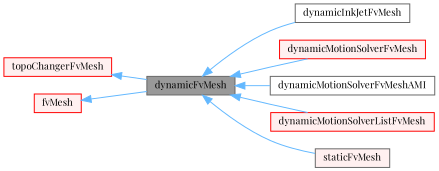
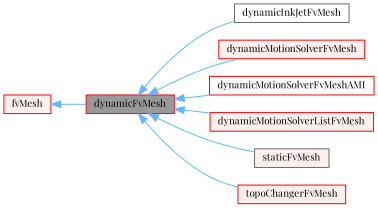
edge "dynamicFvMesh" -> "topoChangerFvMesh": reversed
node "dynamicFvMesh": color gray40 -> red
node "dynamicMotionSolverFvMeshAMI": color gray40 -> red
